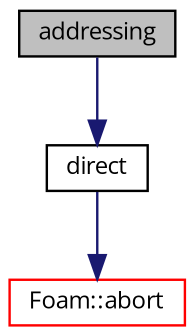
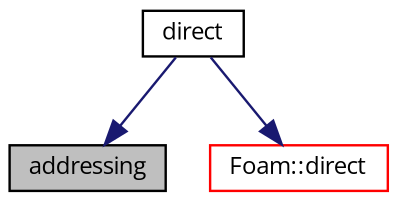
edge "addressing" -> "direct": reversed
node "Foam::abort": label "Foam::abort" -> "Foam::direct"
